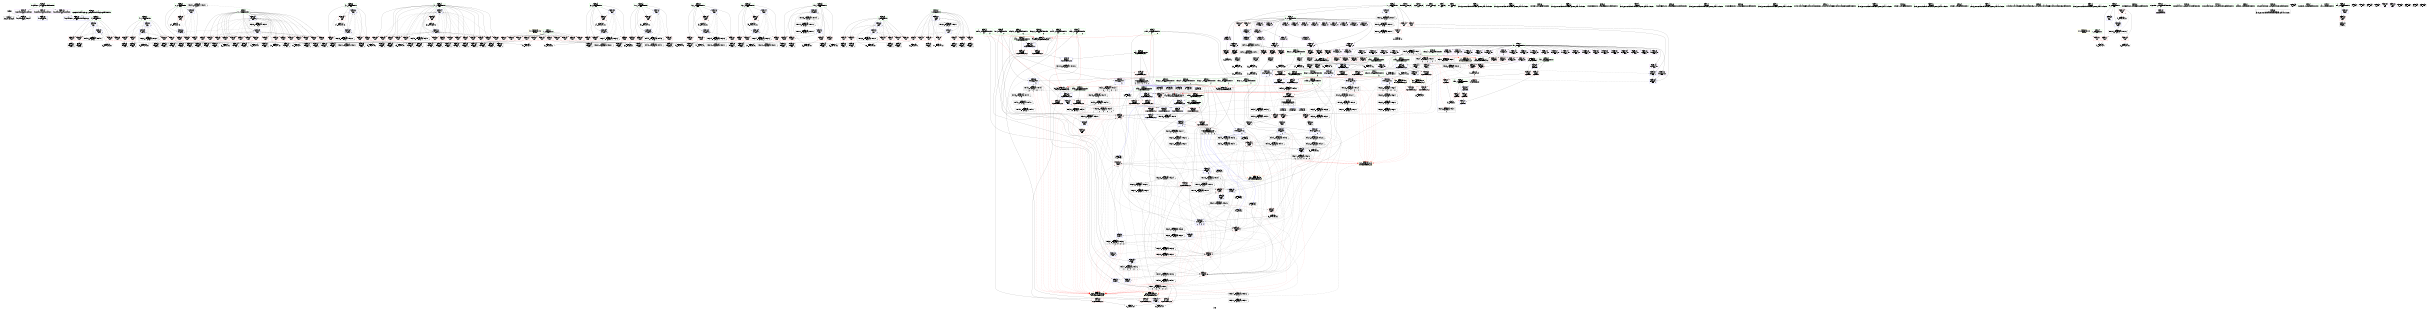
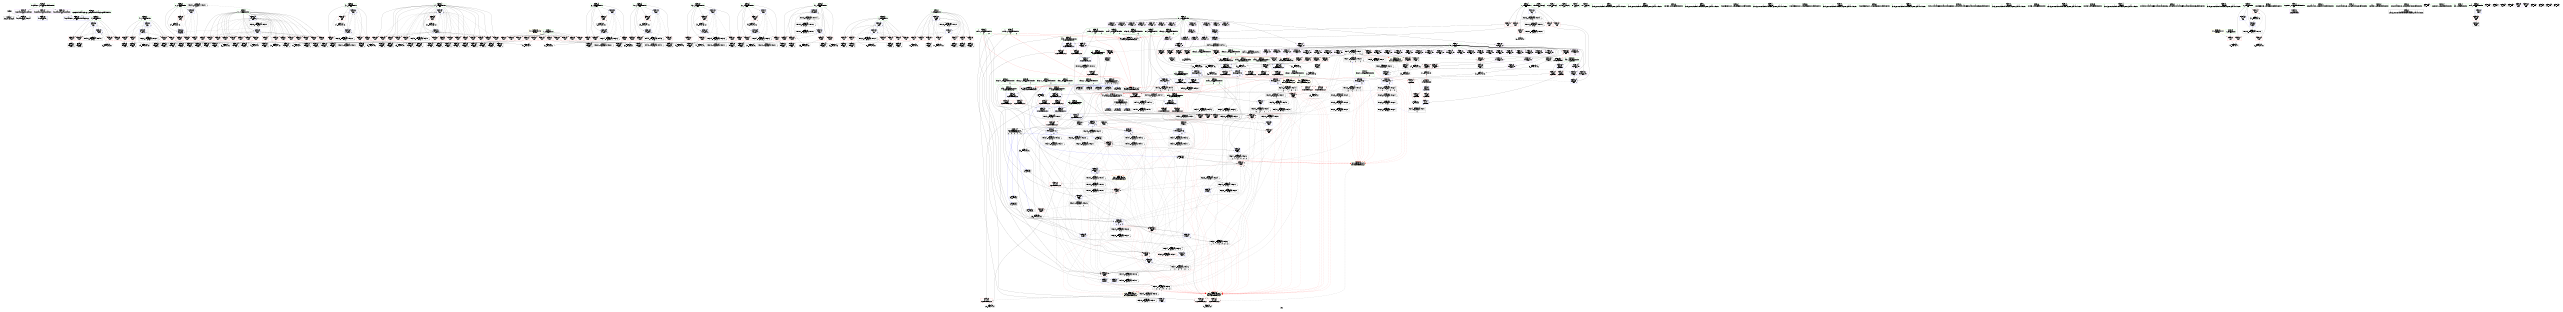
node "NodeID: 385": text "main" -> "dummyObj"
node "NodeID: 26": removed
